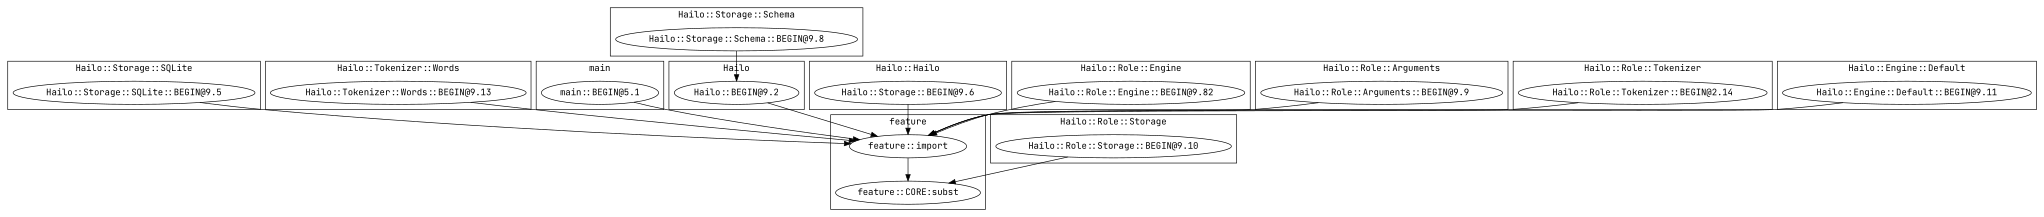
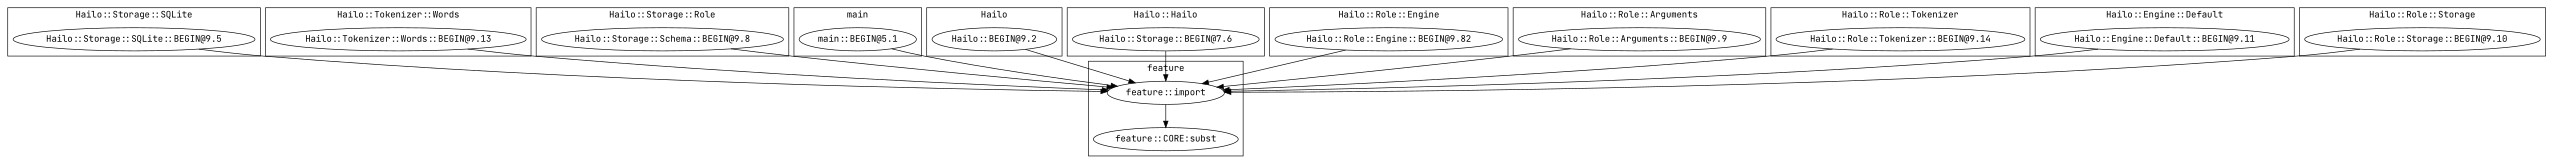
cluster "Hailo::Storage::Schema": label "Hailo::Storage::Schema" -> "Hailo::Storage::Role"
edge "Hailo::Storage::Schema::BEGIN@9.8" -> "Hailo::BEGIN@9.2": now "Hailo::Storage::Schema::BEGIN@9.8" -> "feature::import"
node "Hailo::Storage::BEGIN@9.6": label "Hailo::Storage::BEGIN@9.6" -> "Hailo::Storage::BEGIN@7.6"
node "Hailo::Role::Tokenizer::BEGIN@2.14": label "Hailo::Role::Tokenizer::BEGIN@2.14" -> "Hailo::Role::Tokenizer::BEGIN@9.14"
edge "Hailo::Role::Storage::BEGIN@9.10" -> "feature::CORE:subst": now "Hailo::Role::Storage::BEGIN@9.10" -> "feature::import"
